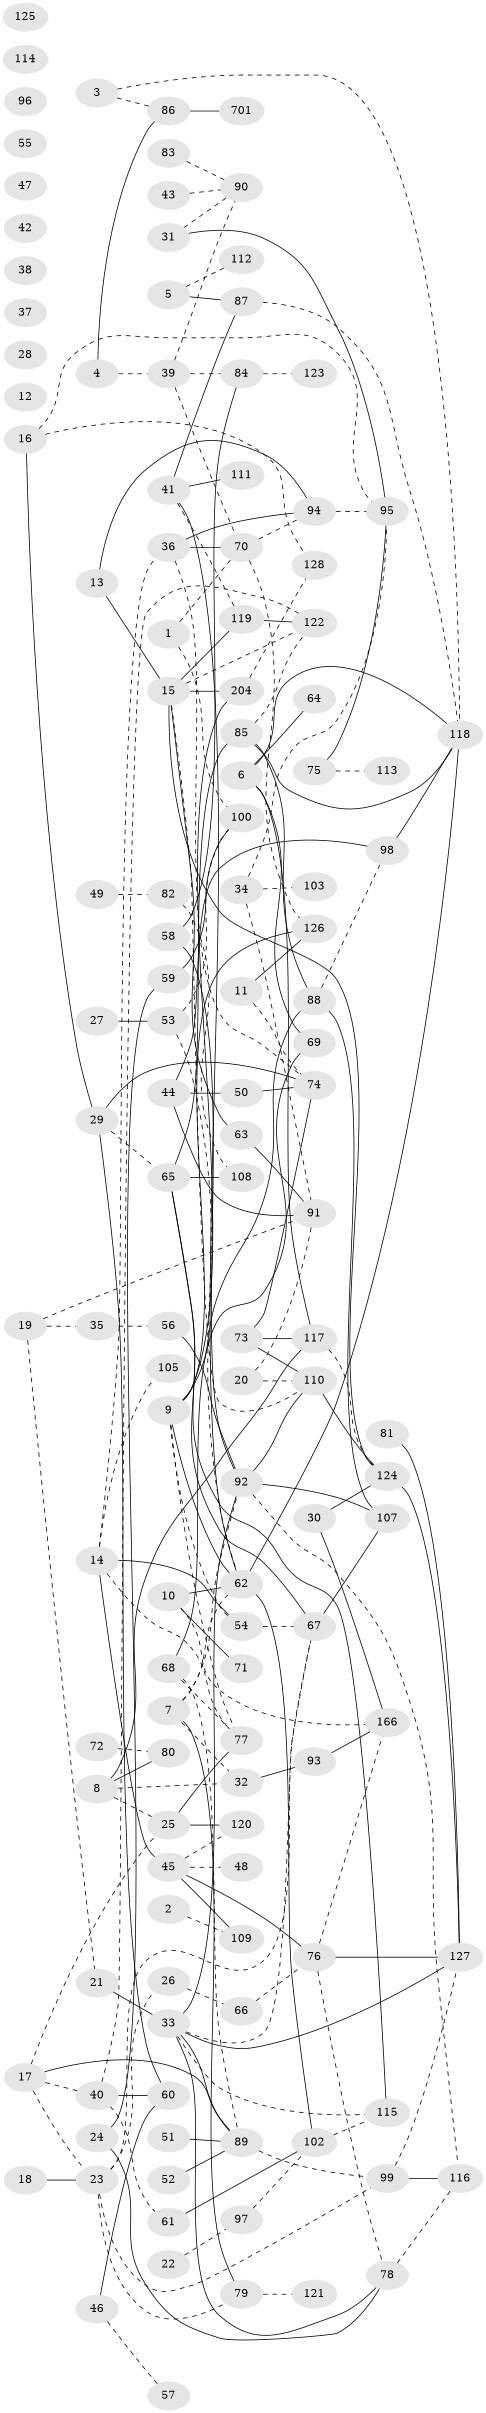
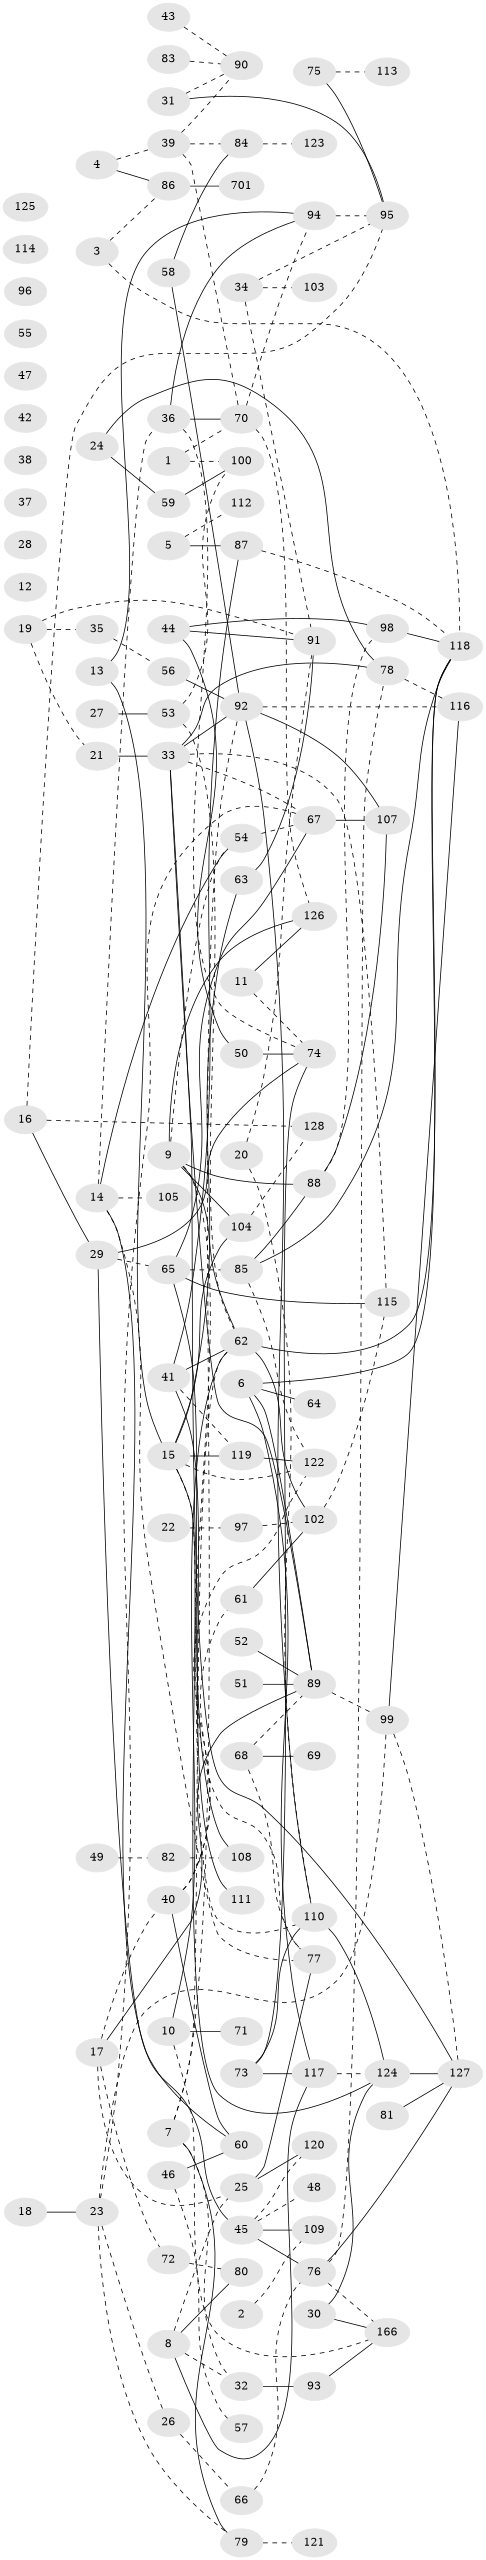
node "204": label "204" -> "104"
edge "6" -- "69": now "6" -- "89"
edge "85" -- "65": style solid -> dashed
edge "17" -- "23": now "17" -- "72"
